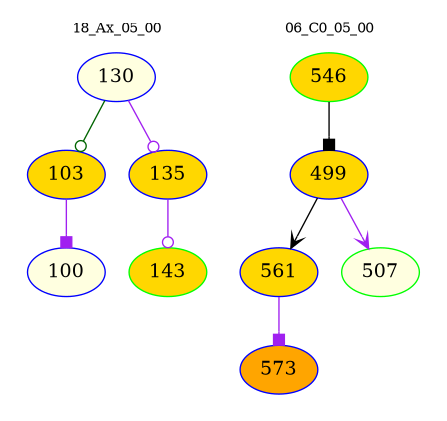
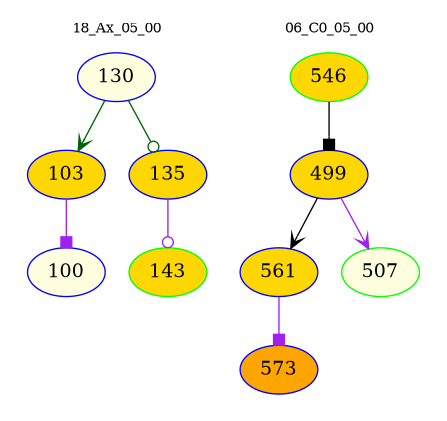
edge "130" -> "103": arrowhead odot -> vee
edge "130" -> "135": color purple -> darkgreen
